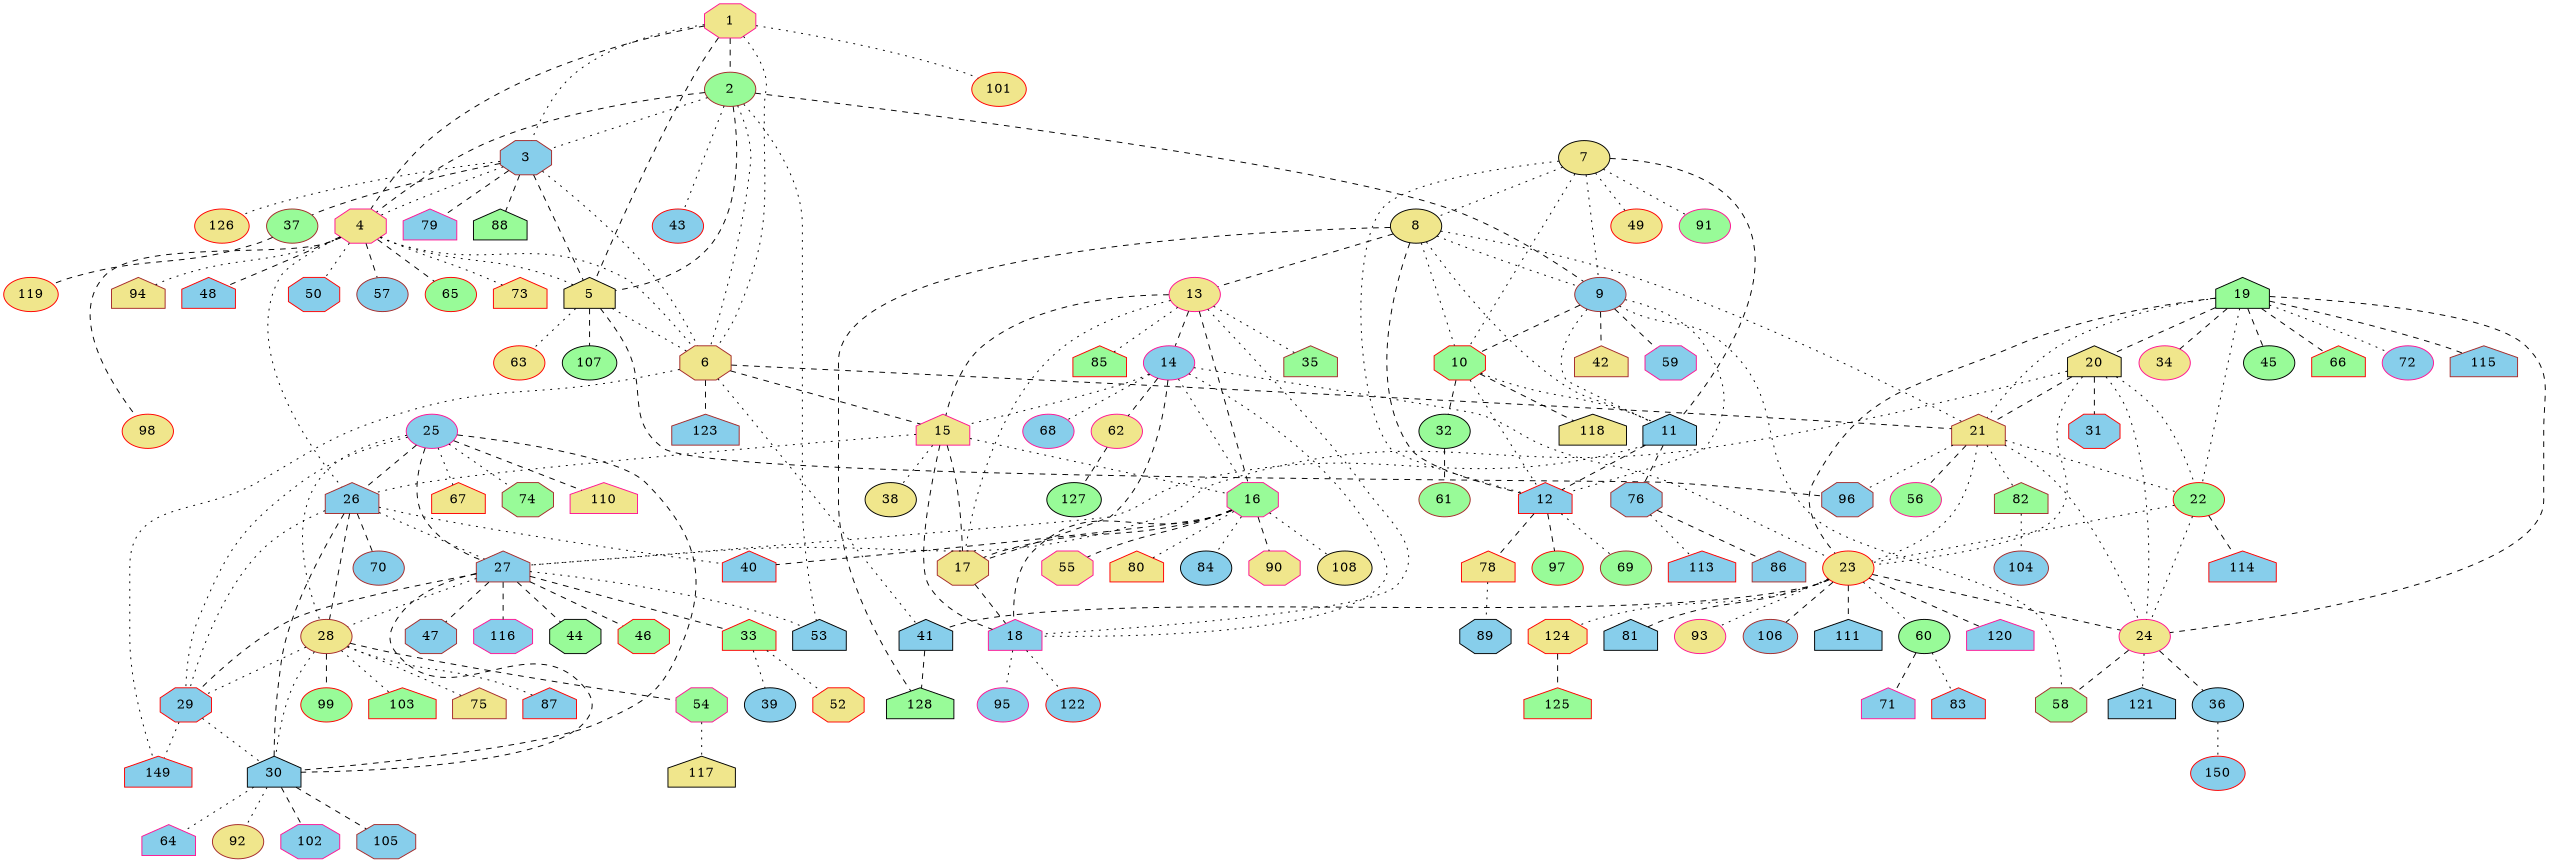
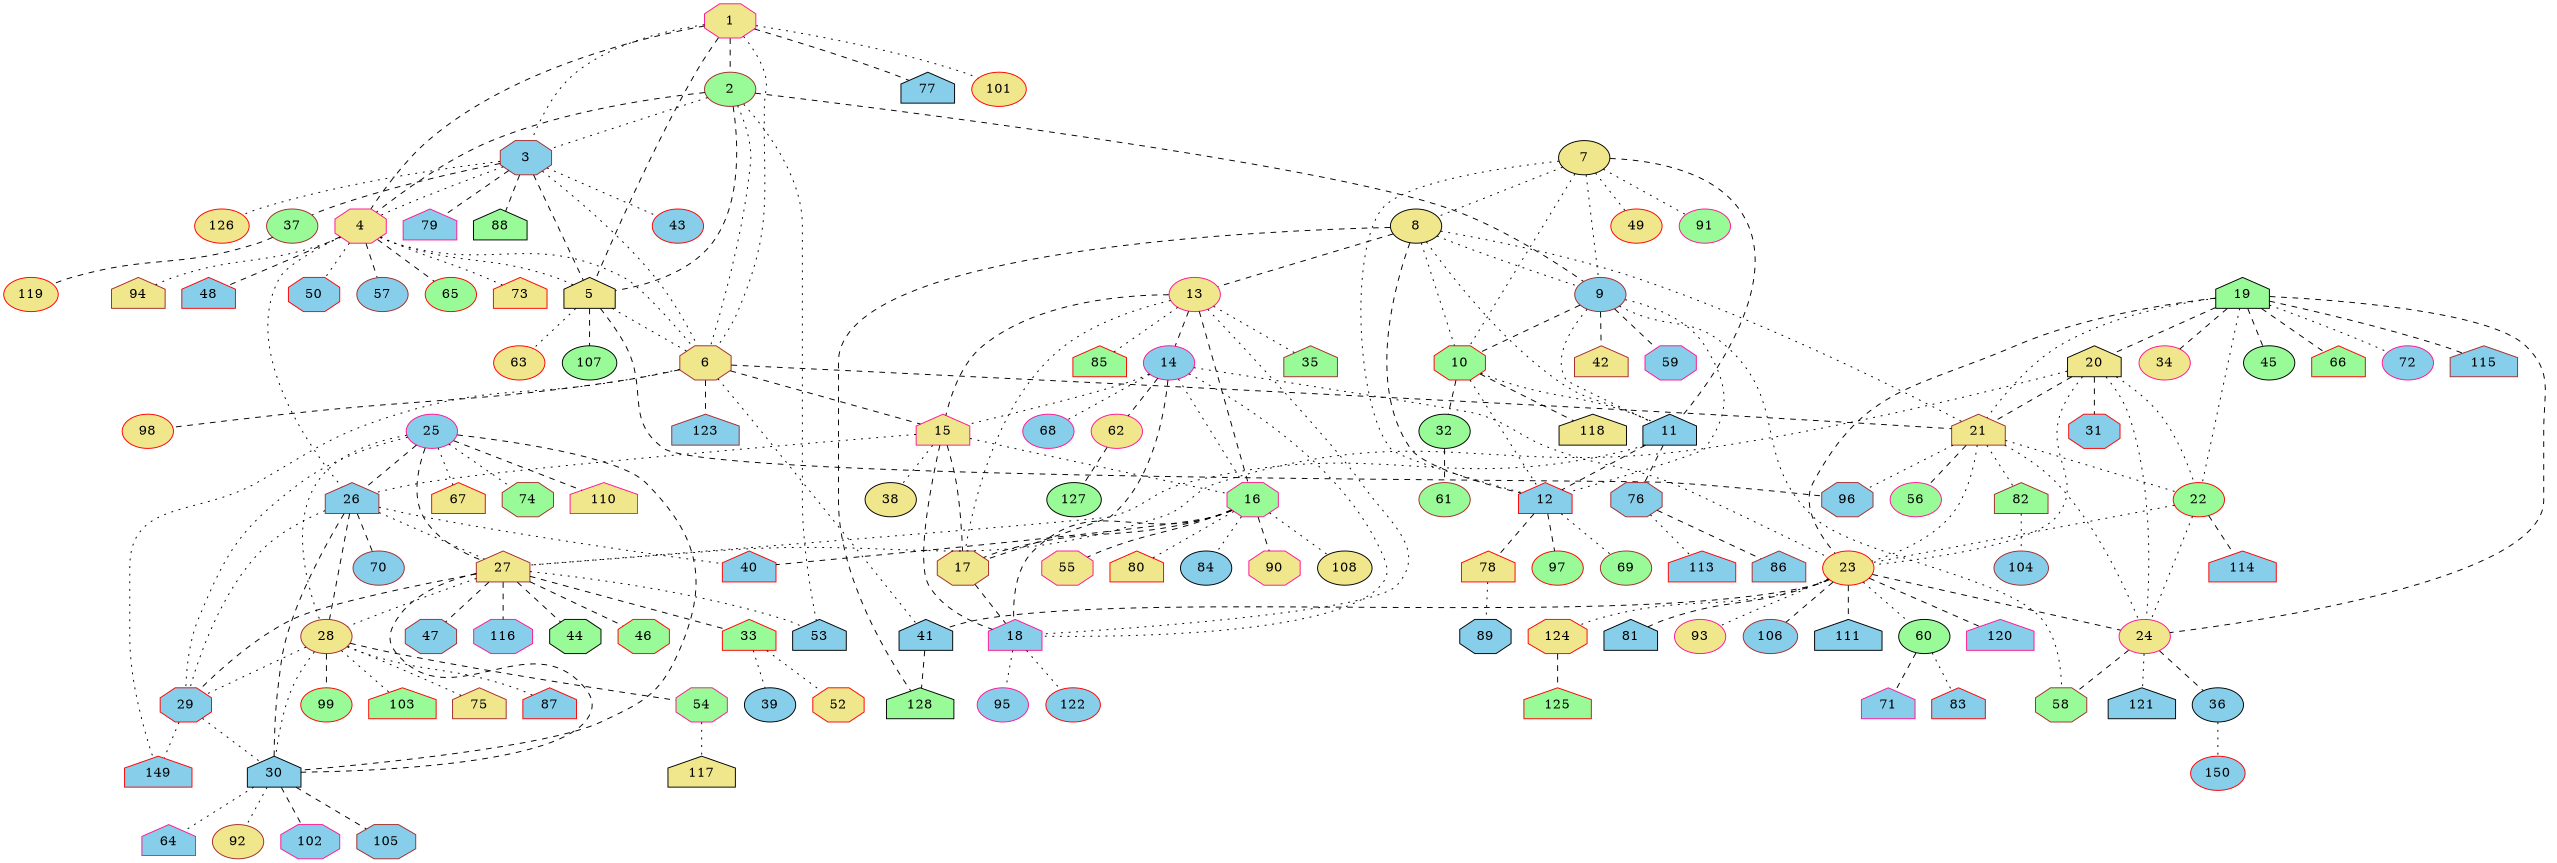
node "77": added
edge "2" -- "43": now "3" -- "43"
edge "4" -- "98": now "6" -- "98"
node "27": fillcolor skyblue -> khaki
